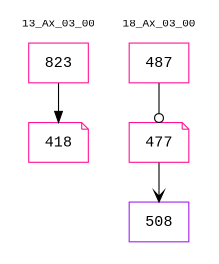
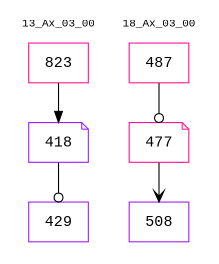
node "418": color deeppink -> purple
node "429": added
